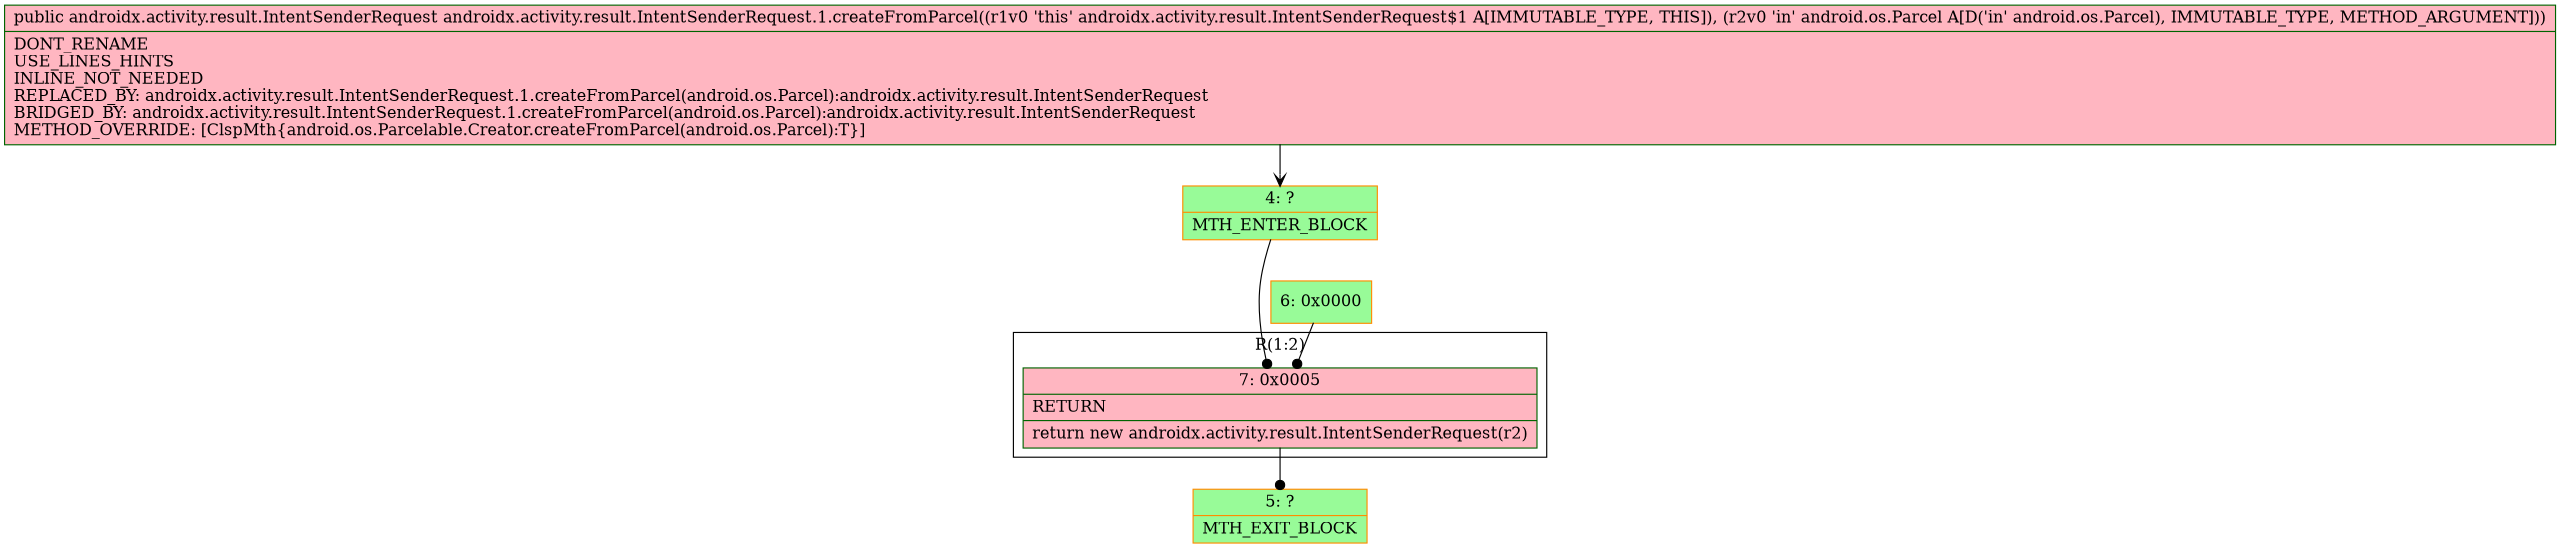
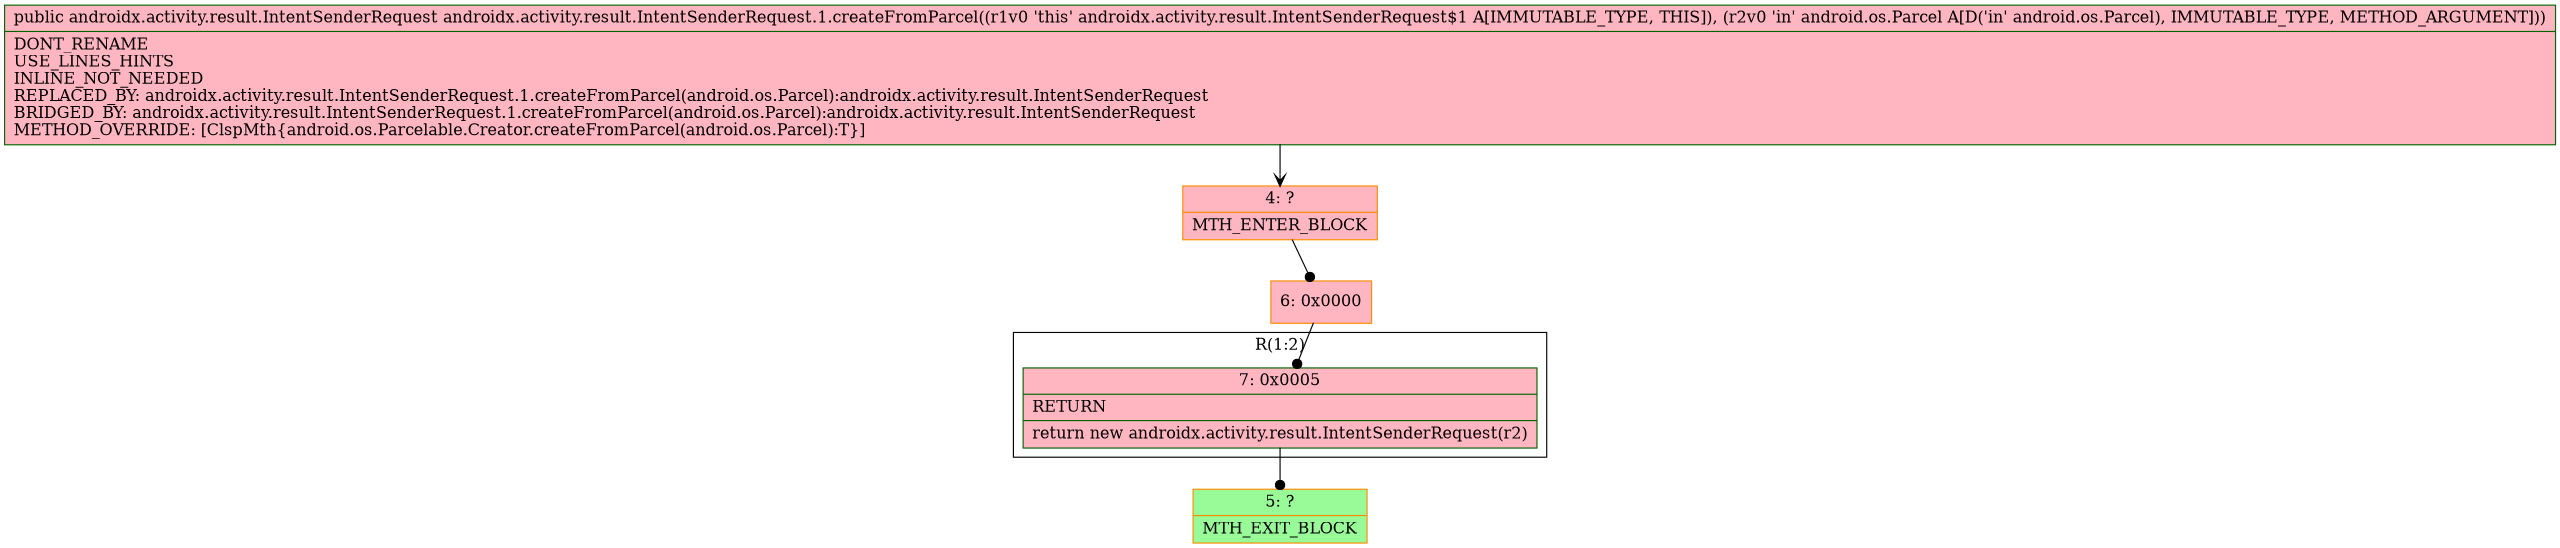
node "4: ?": fillcolor palegreen -> lightpink
edge "4: ?" -> "7: 0x0005": now "4: ?" -> "6: 0x0000"
node "6: 0x0000": fillcolor palegreen -> lightpink
